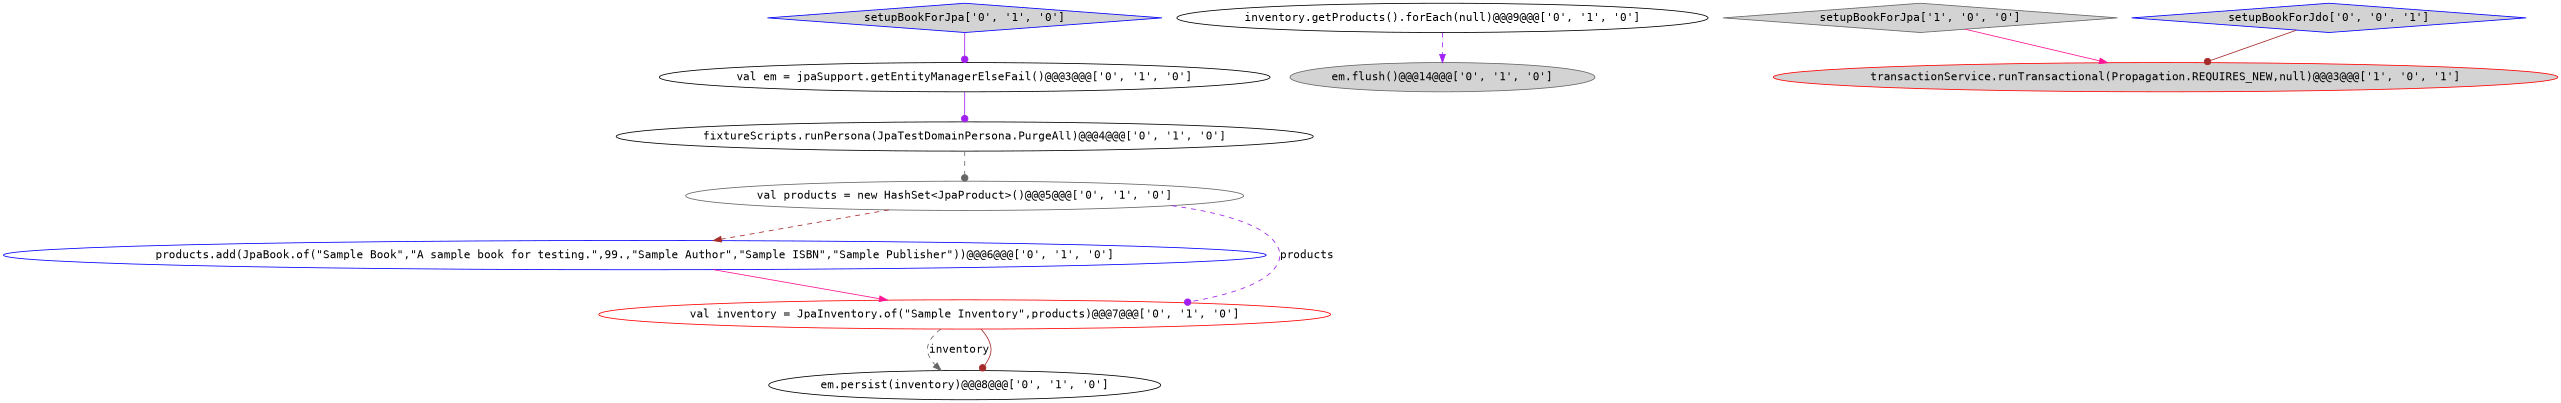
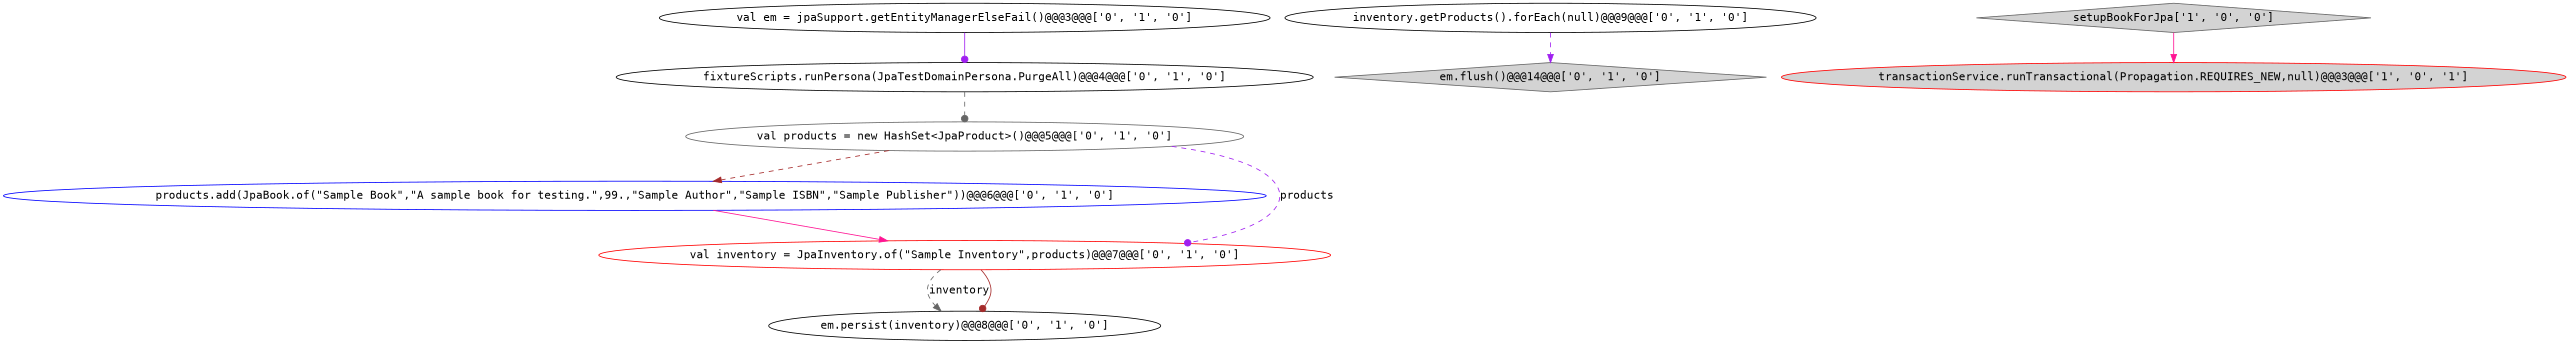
node "setupBookForJpa['0', '1', '0']": removed
node "setupBookForJdo['0', '0', '1']": removed
node "em.flush()@@@14@@@['0', '1', '0']": shape ellipse -> diamond
